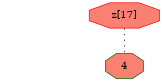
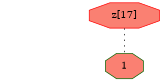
node "4": label "4" -> "1"
